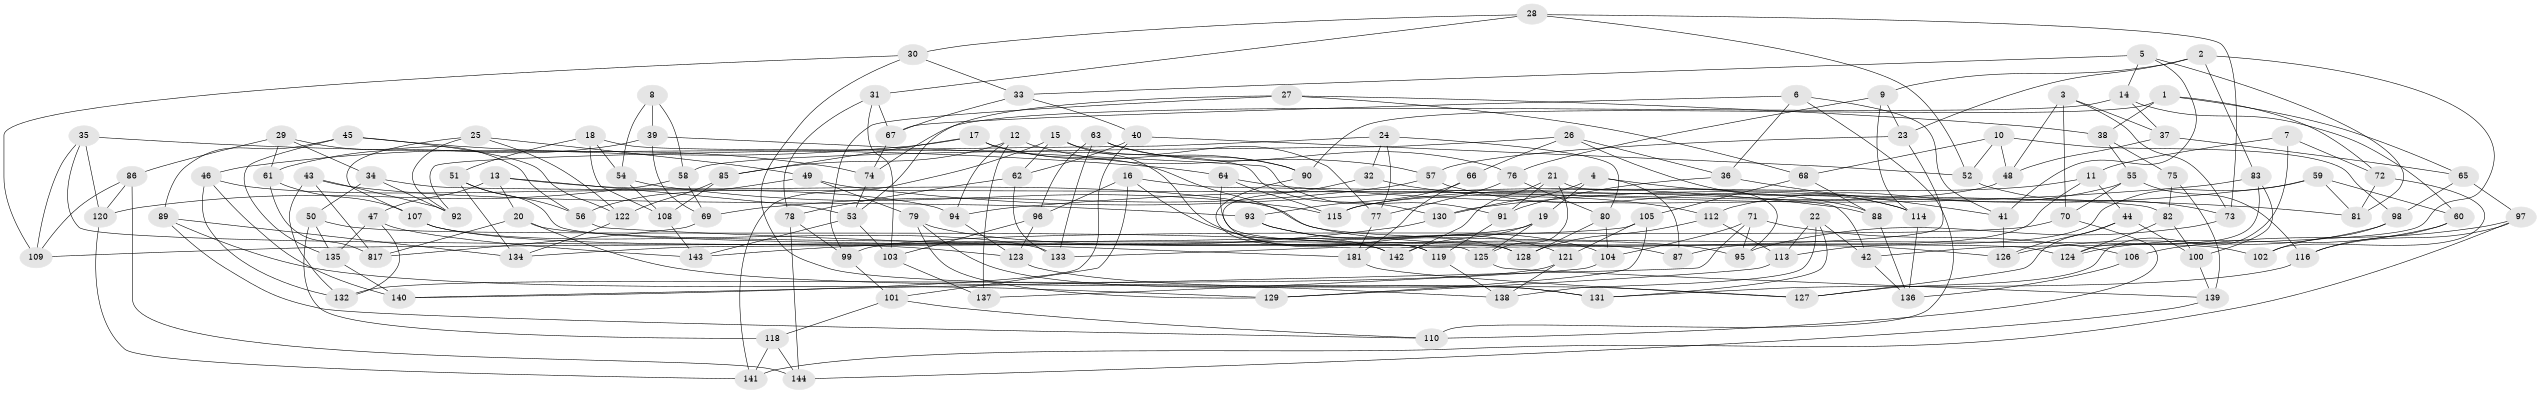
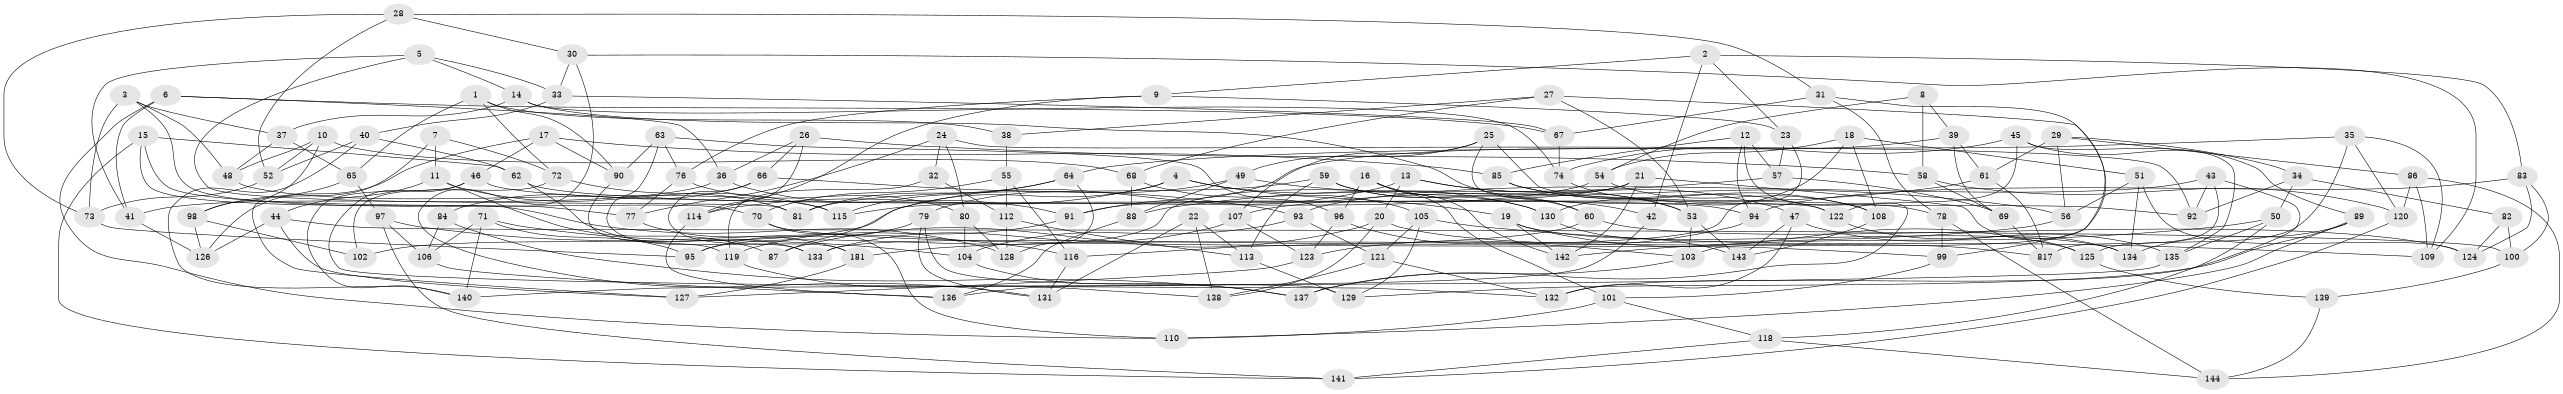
node "75": removed
node "84": added
edge "22" -- "42": removed
